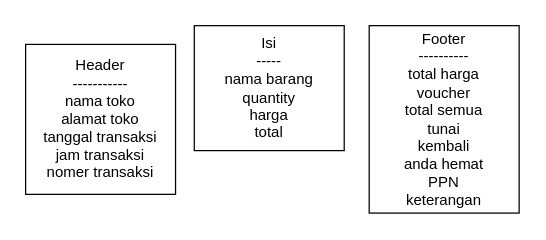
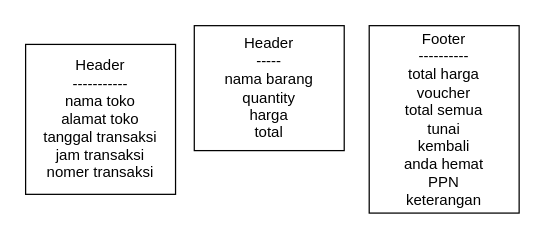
node "Isi ----- nama barang quantity harga total": label "Isi ----- nama barang quantity harga total" -> "Header ----- nama barang quantity harga total"
